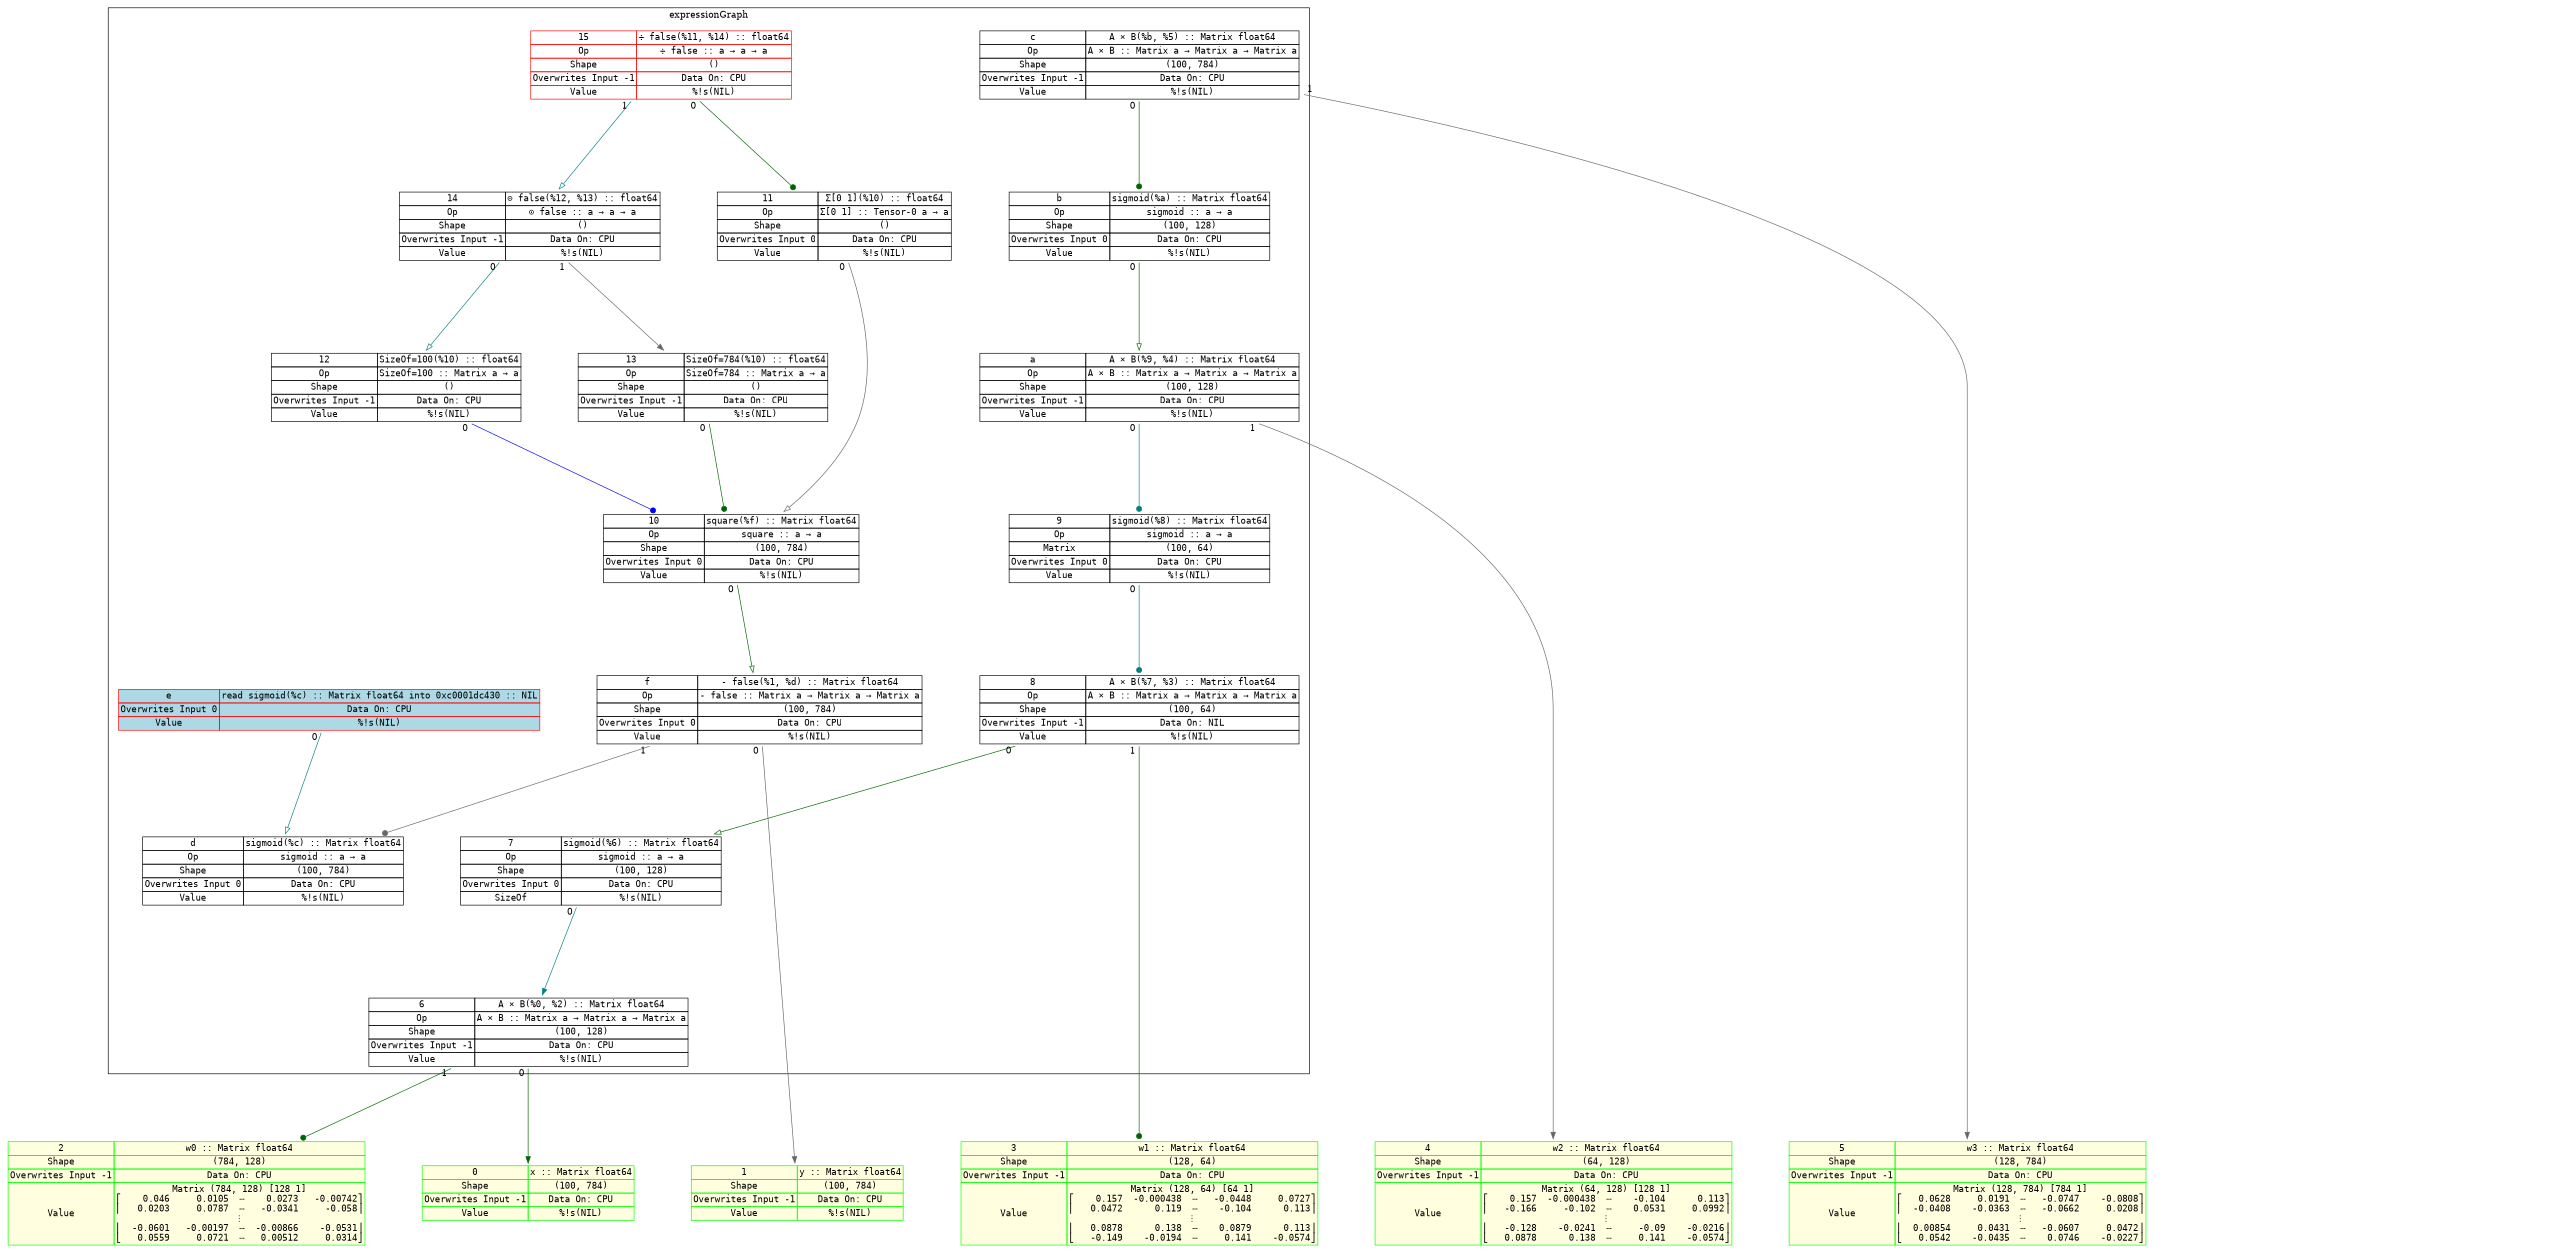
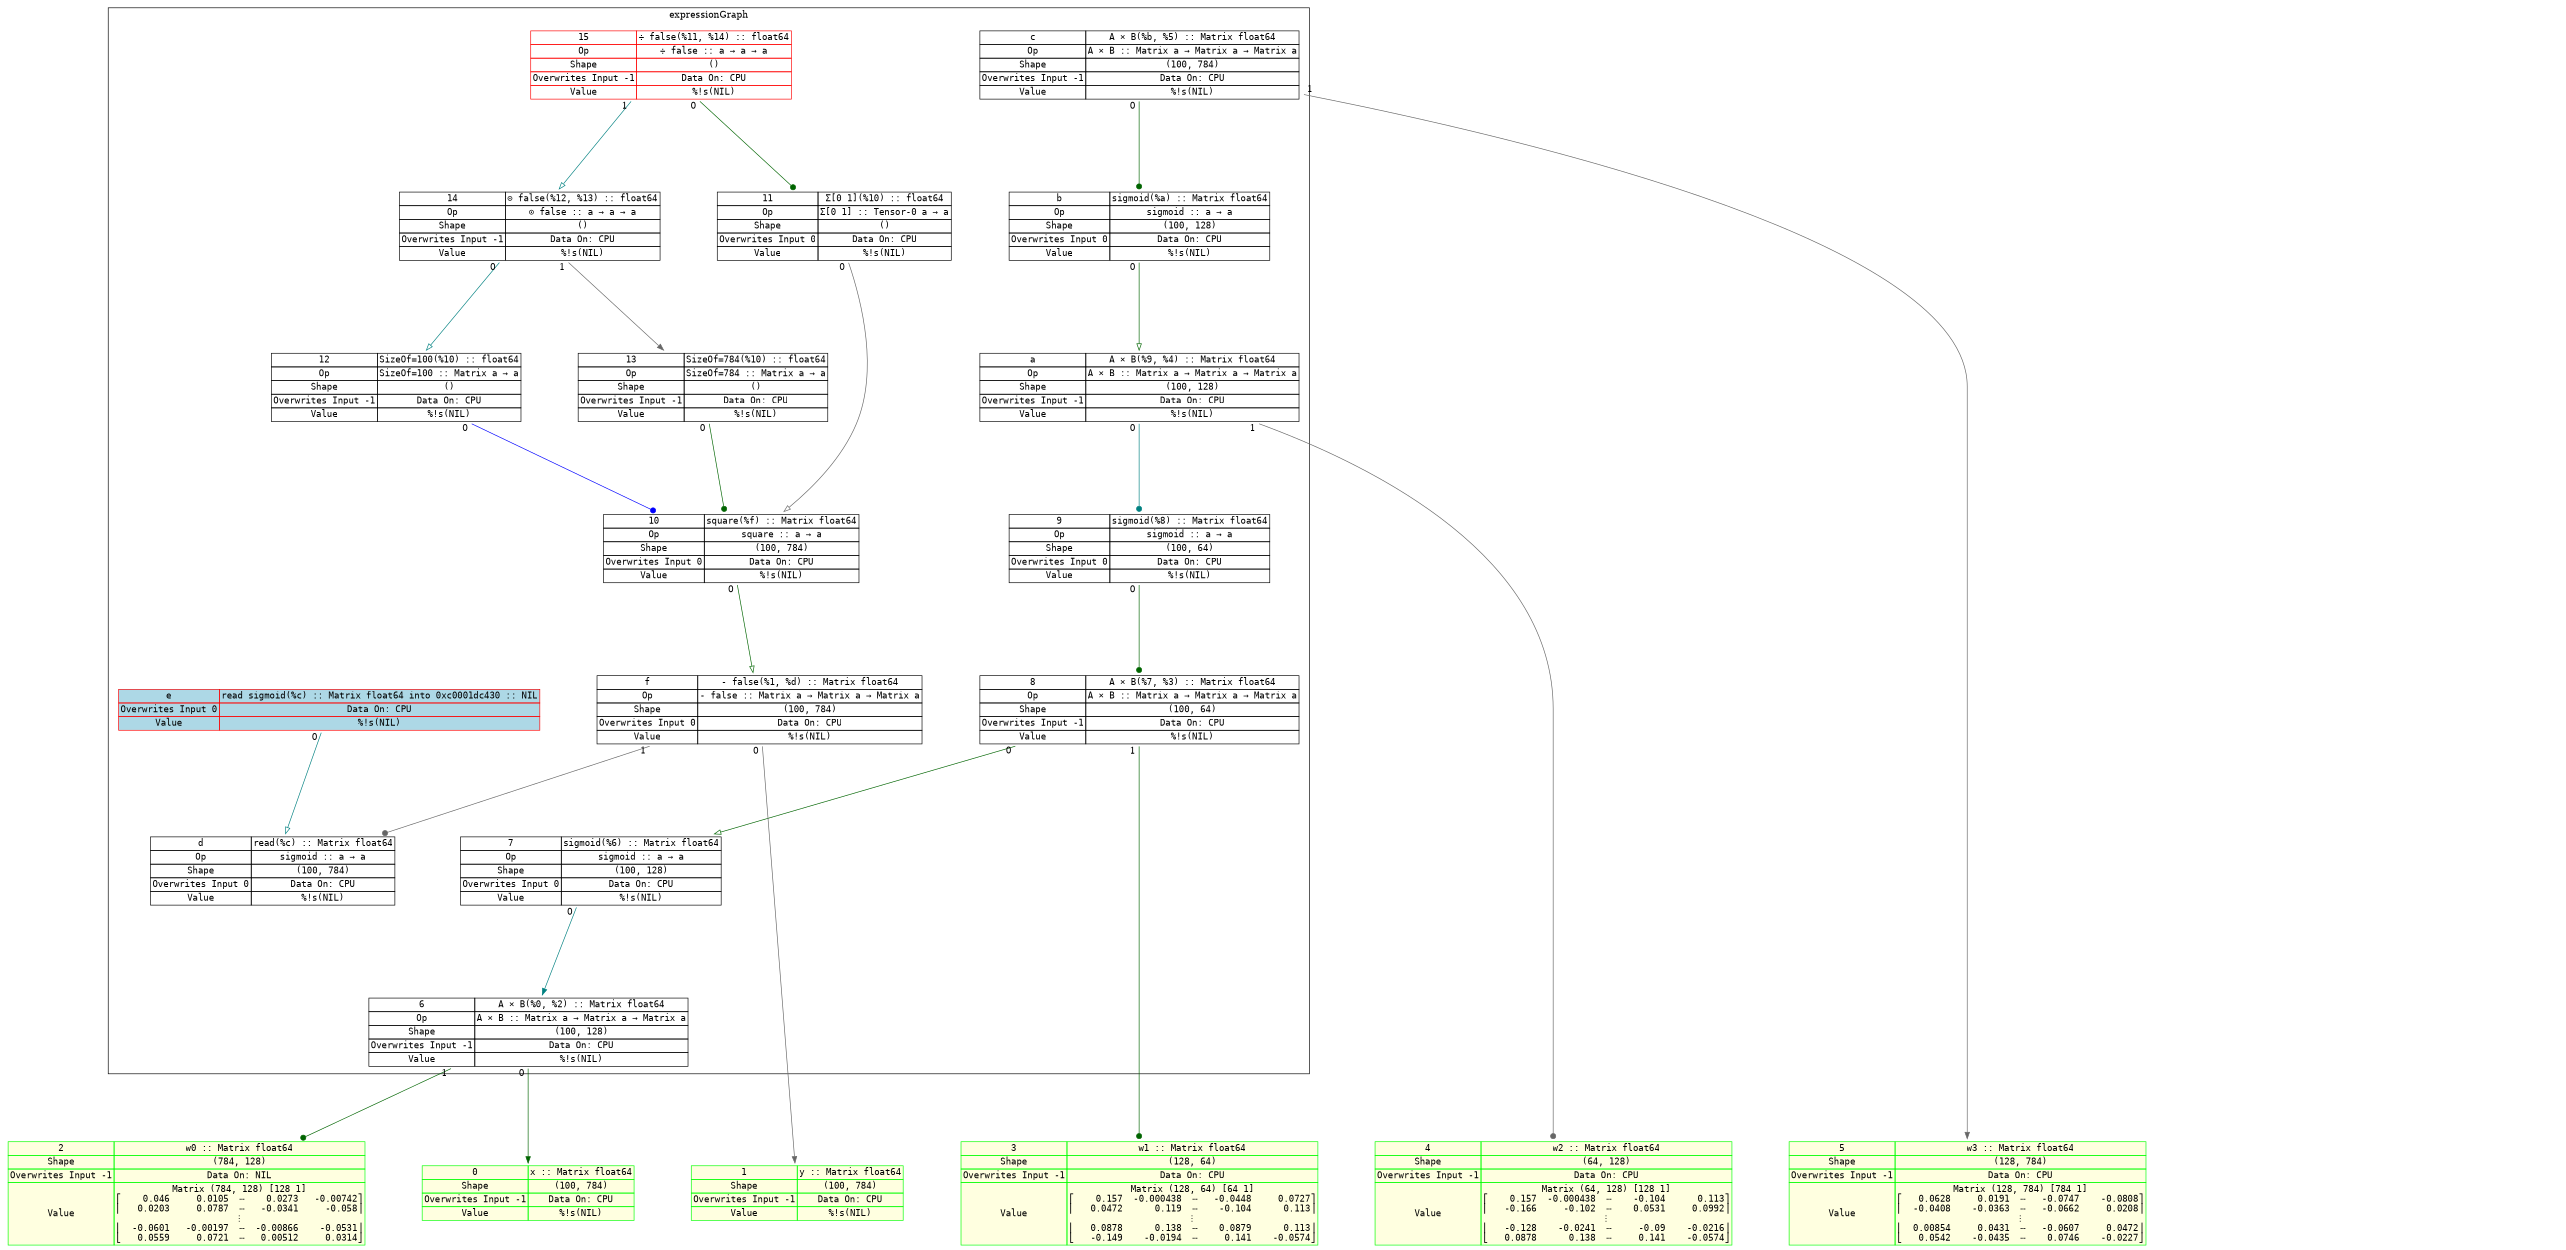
node "9": text "Matrix" -> "Shape"
edge "9" -> "8": color teal -> darkgreen
edge "a" -> "4": arrowhead normal -> dot
node "8": text "Data On: NIL" -> "Data On: CPU"
node "d": text "sigmoid(%c) :: Matrix float64" -> "read(%c) :: Matrix float64"
node "7": text "SizeOf" -> "Value"
node "2": text "Data On: CPU" -> "Data On: NIL"
